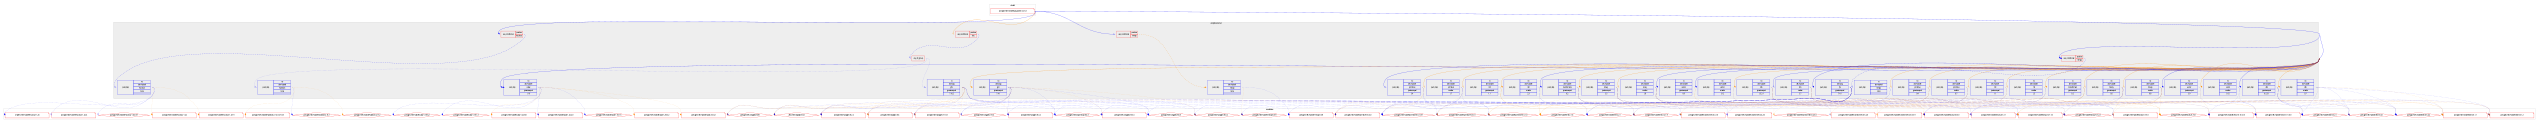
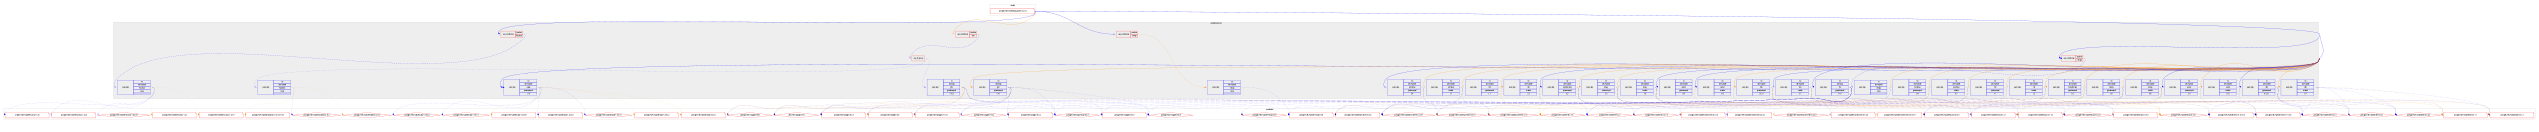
node "portage://dev-lang/ghc-8.0.2": removed
